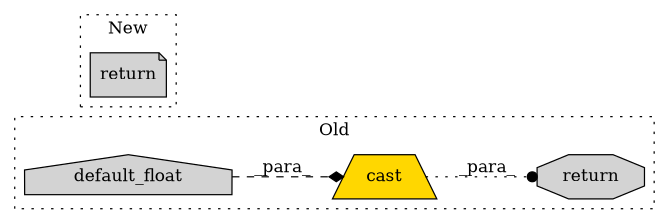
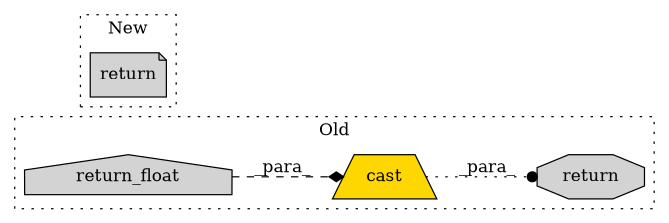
node "default_float": label "default_float" -> "return_float"
